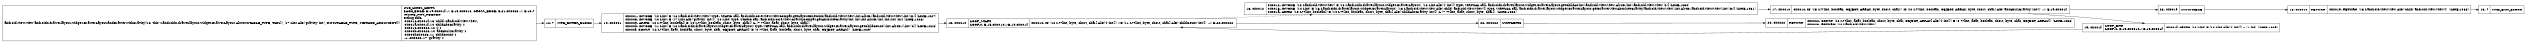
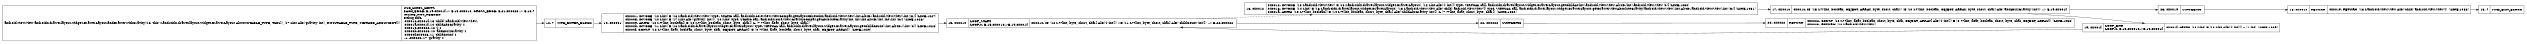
node "23: 0x001e": text "IMMUTABLE" -> "SYNTHETIC"
